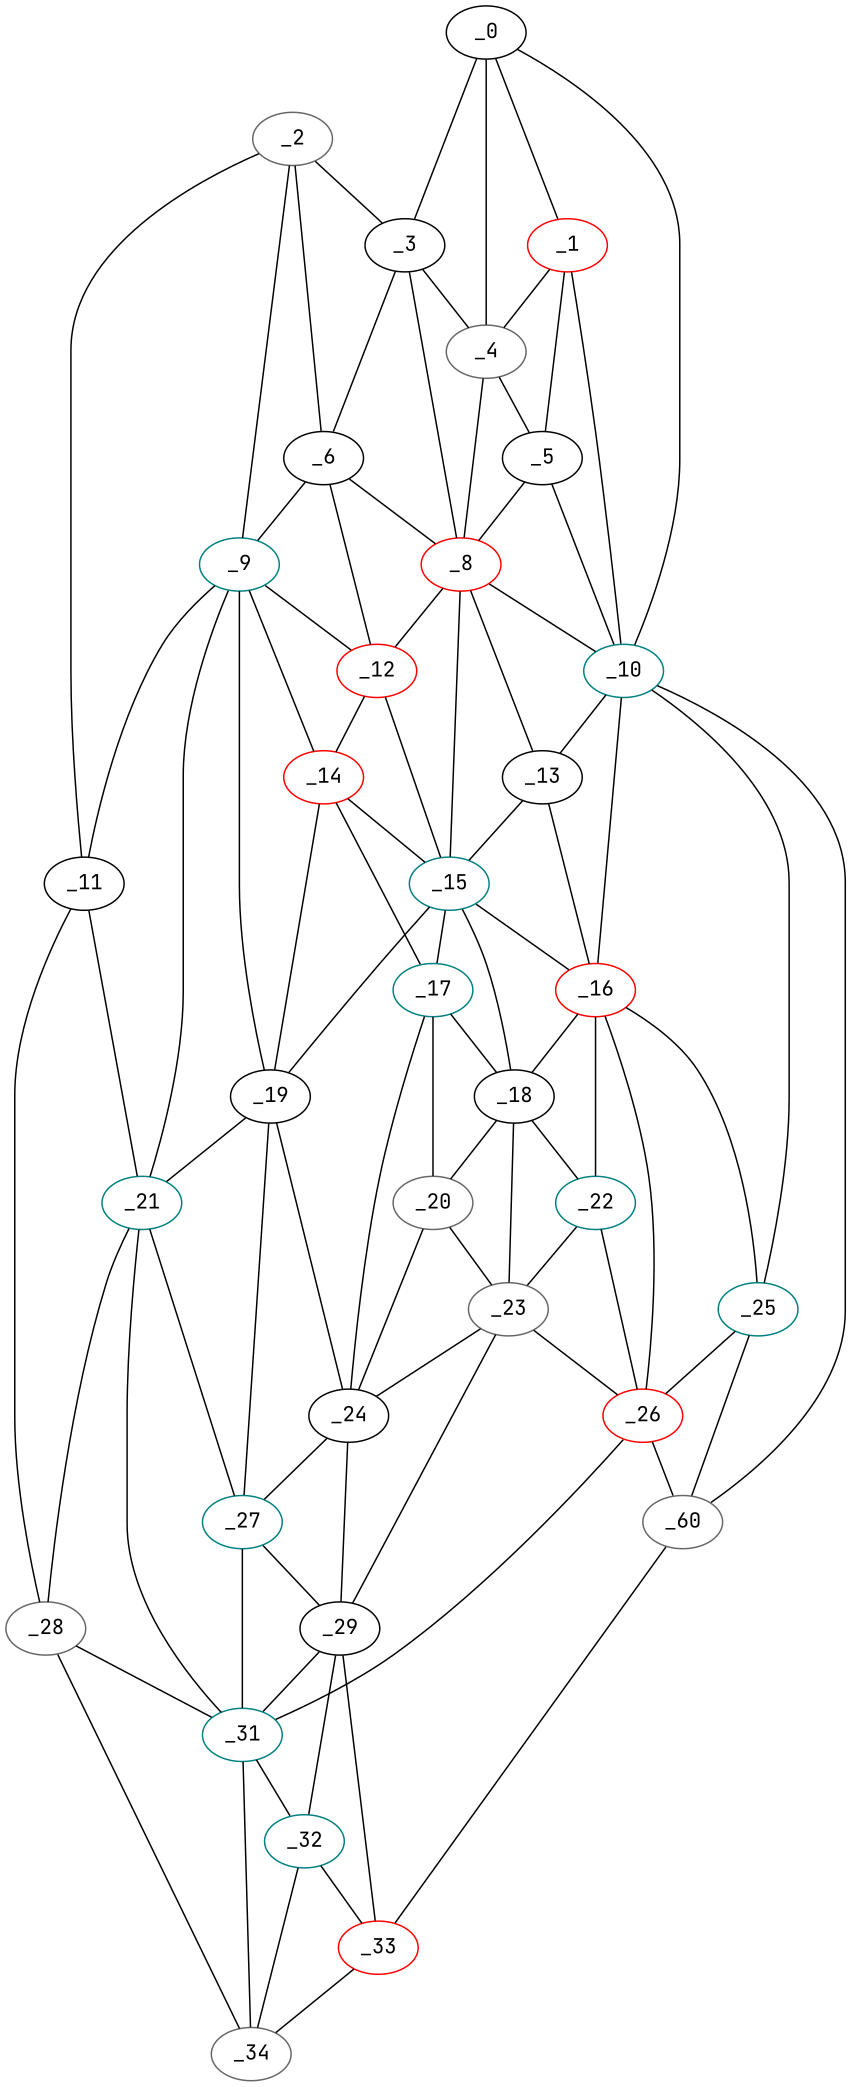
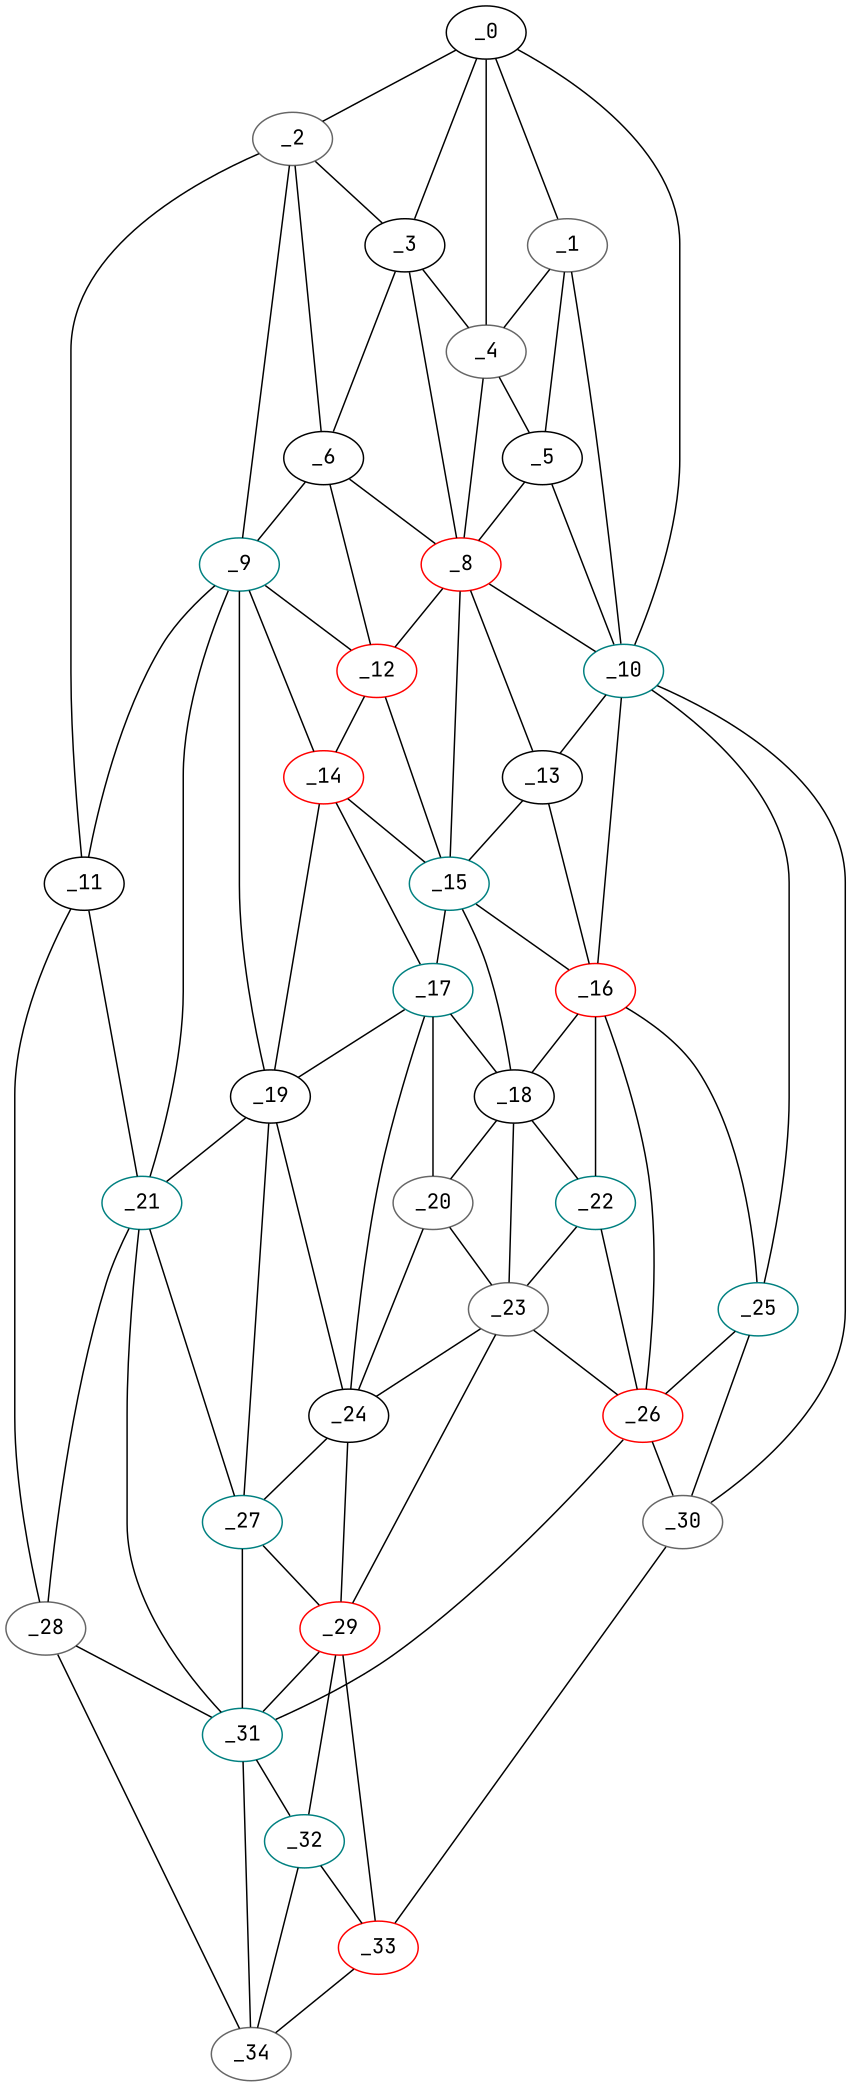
edge "_0" -- "_2": added
node "_1": color red -> gray40
edge "_15" -- "_19": now "_17" -- "_19"
node "_60": label "_60" -> "_30"
node "_29": color black -> red
